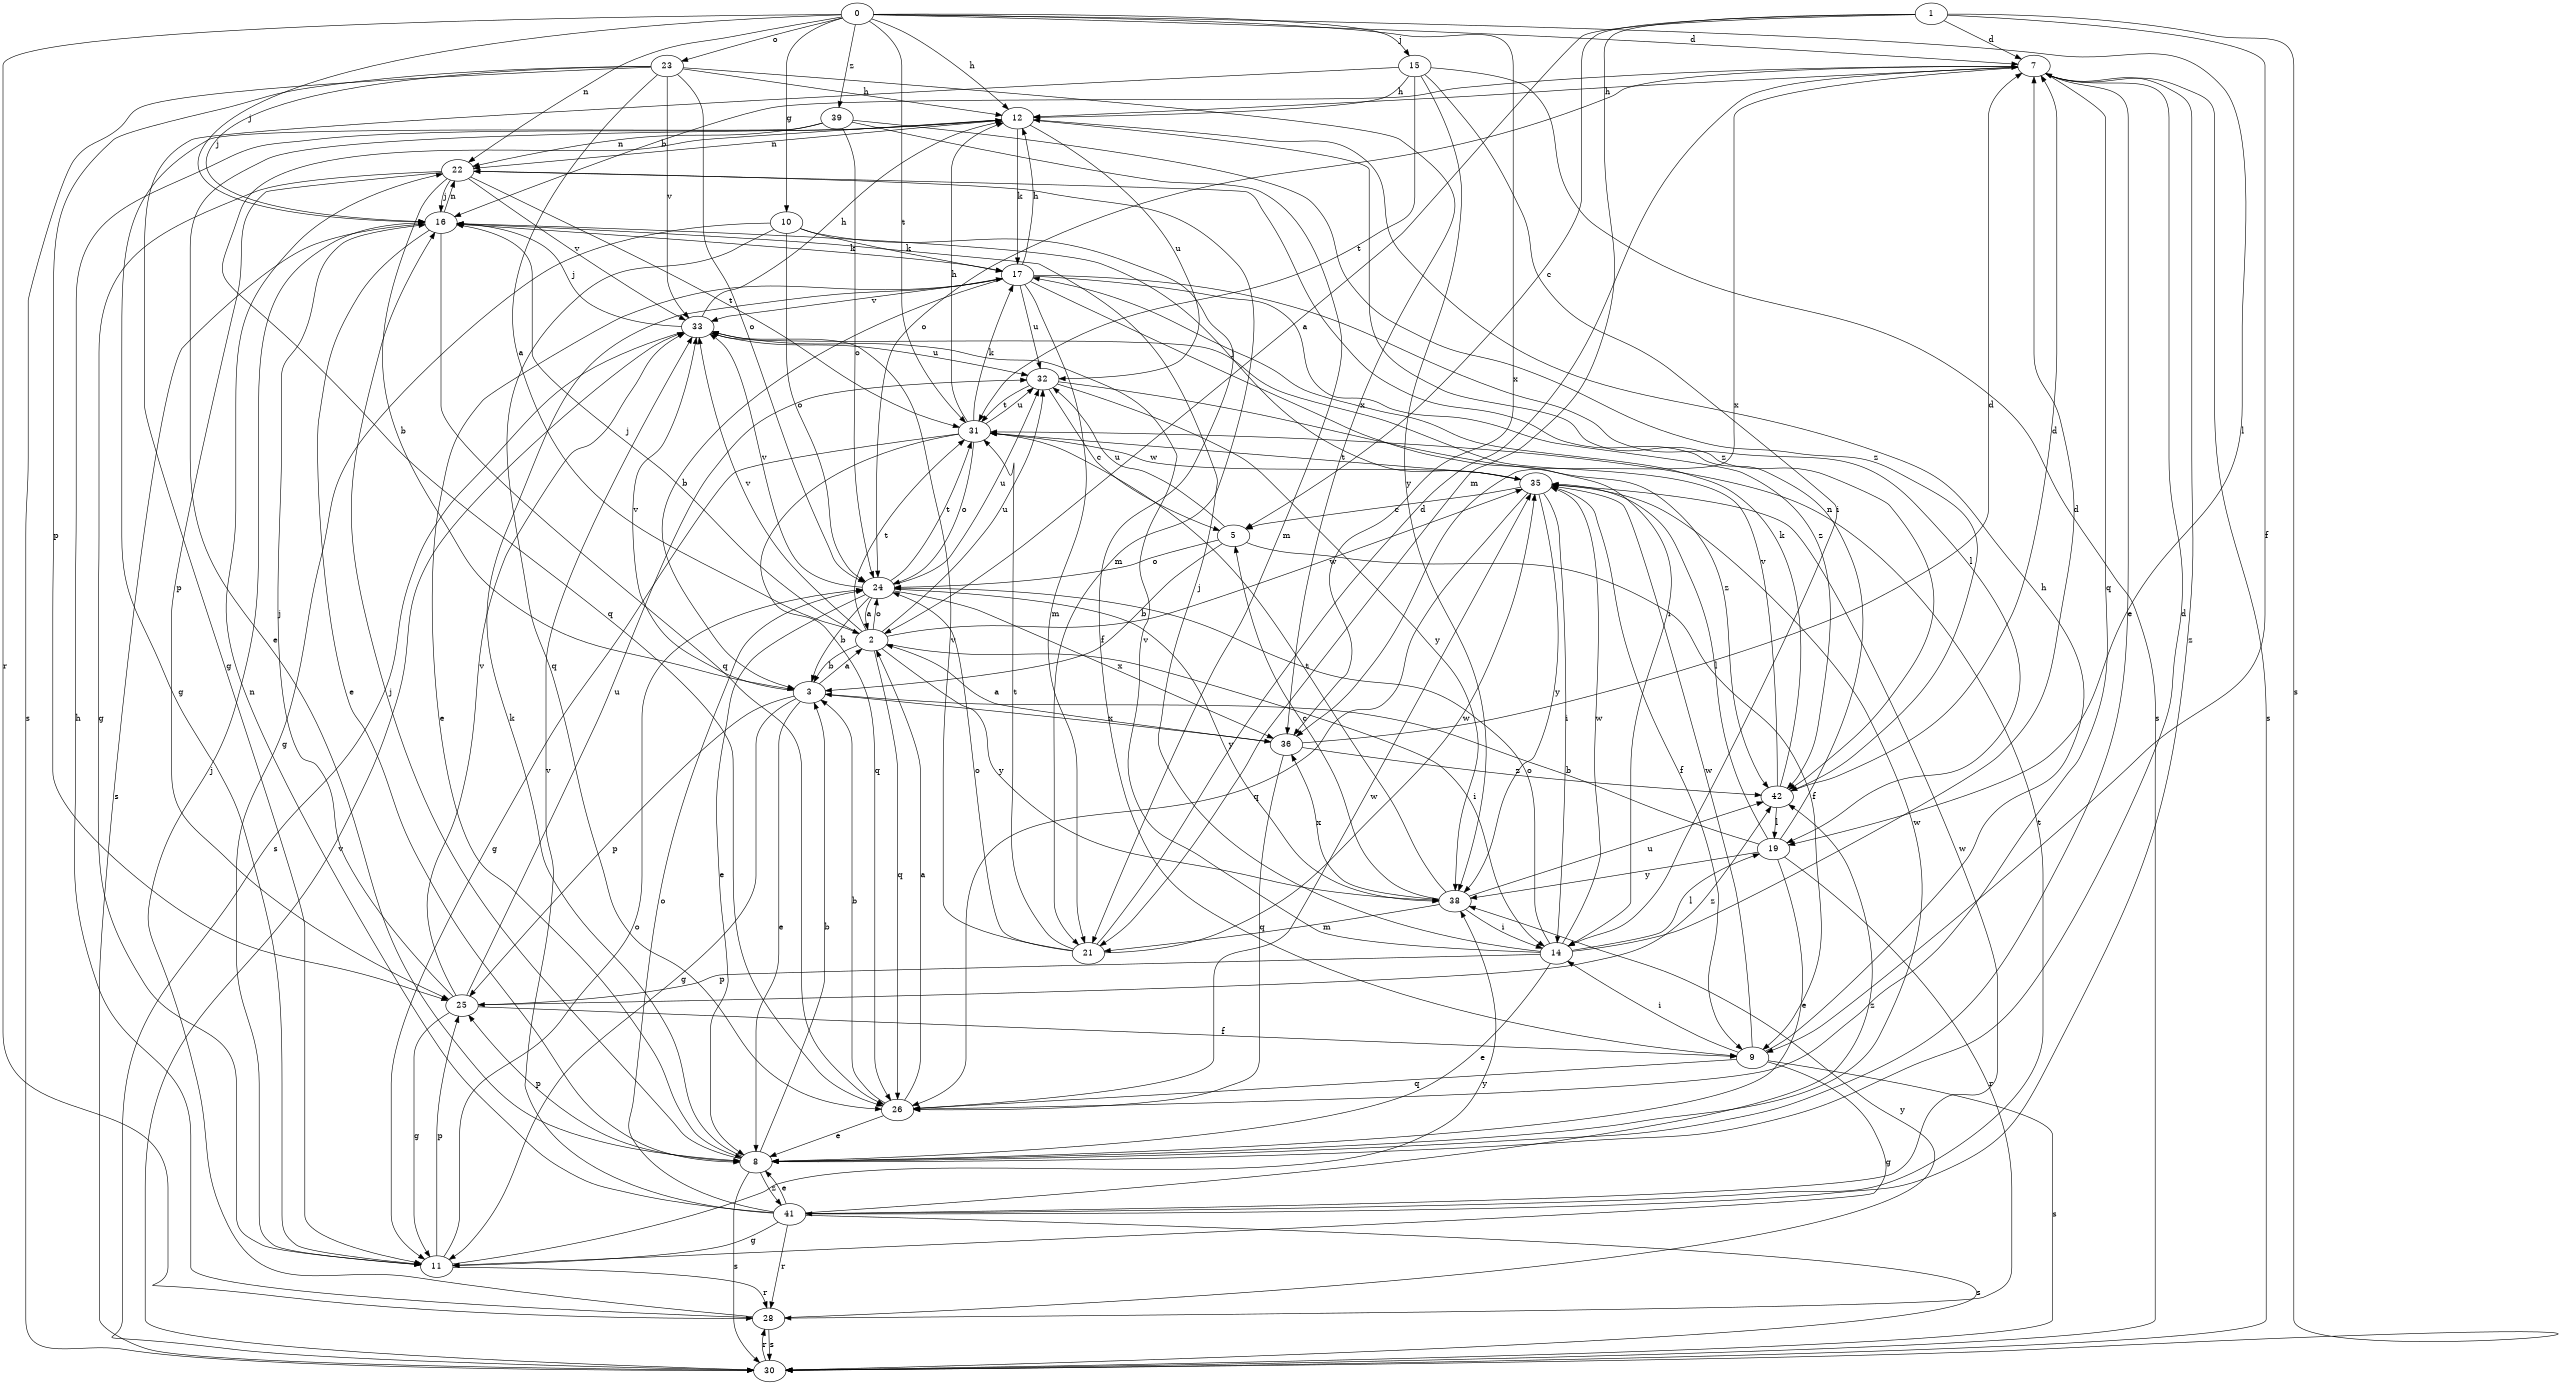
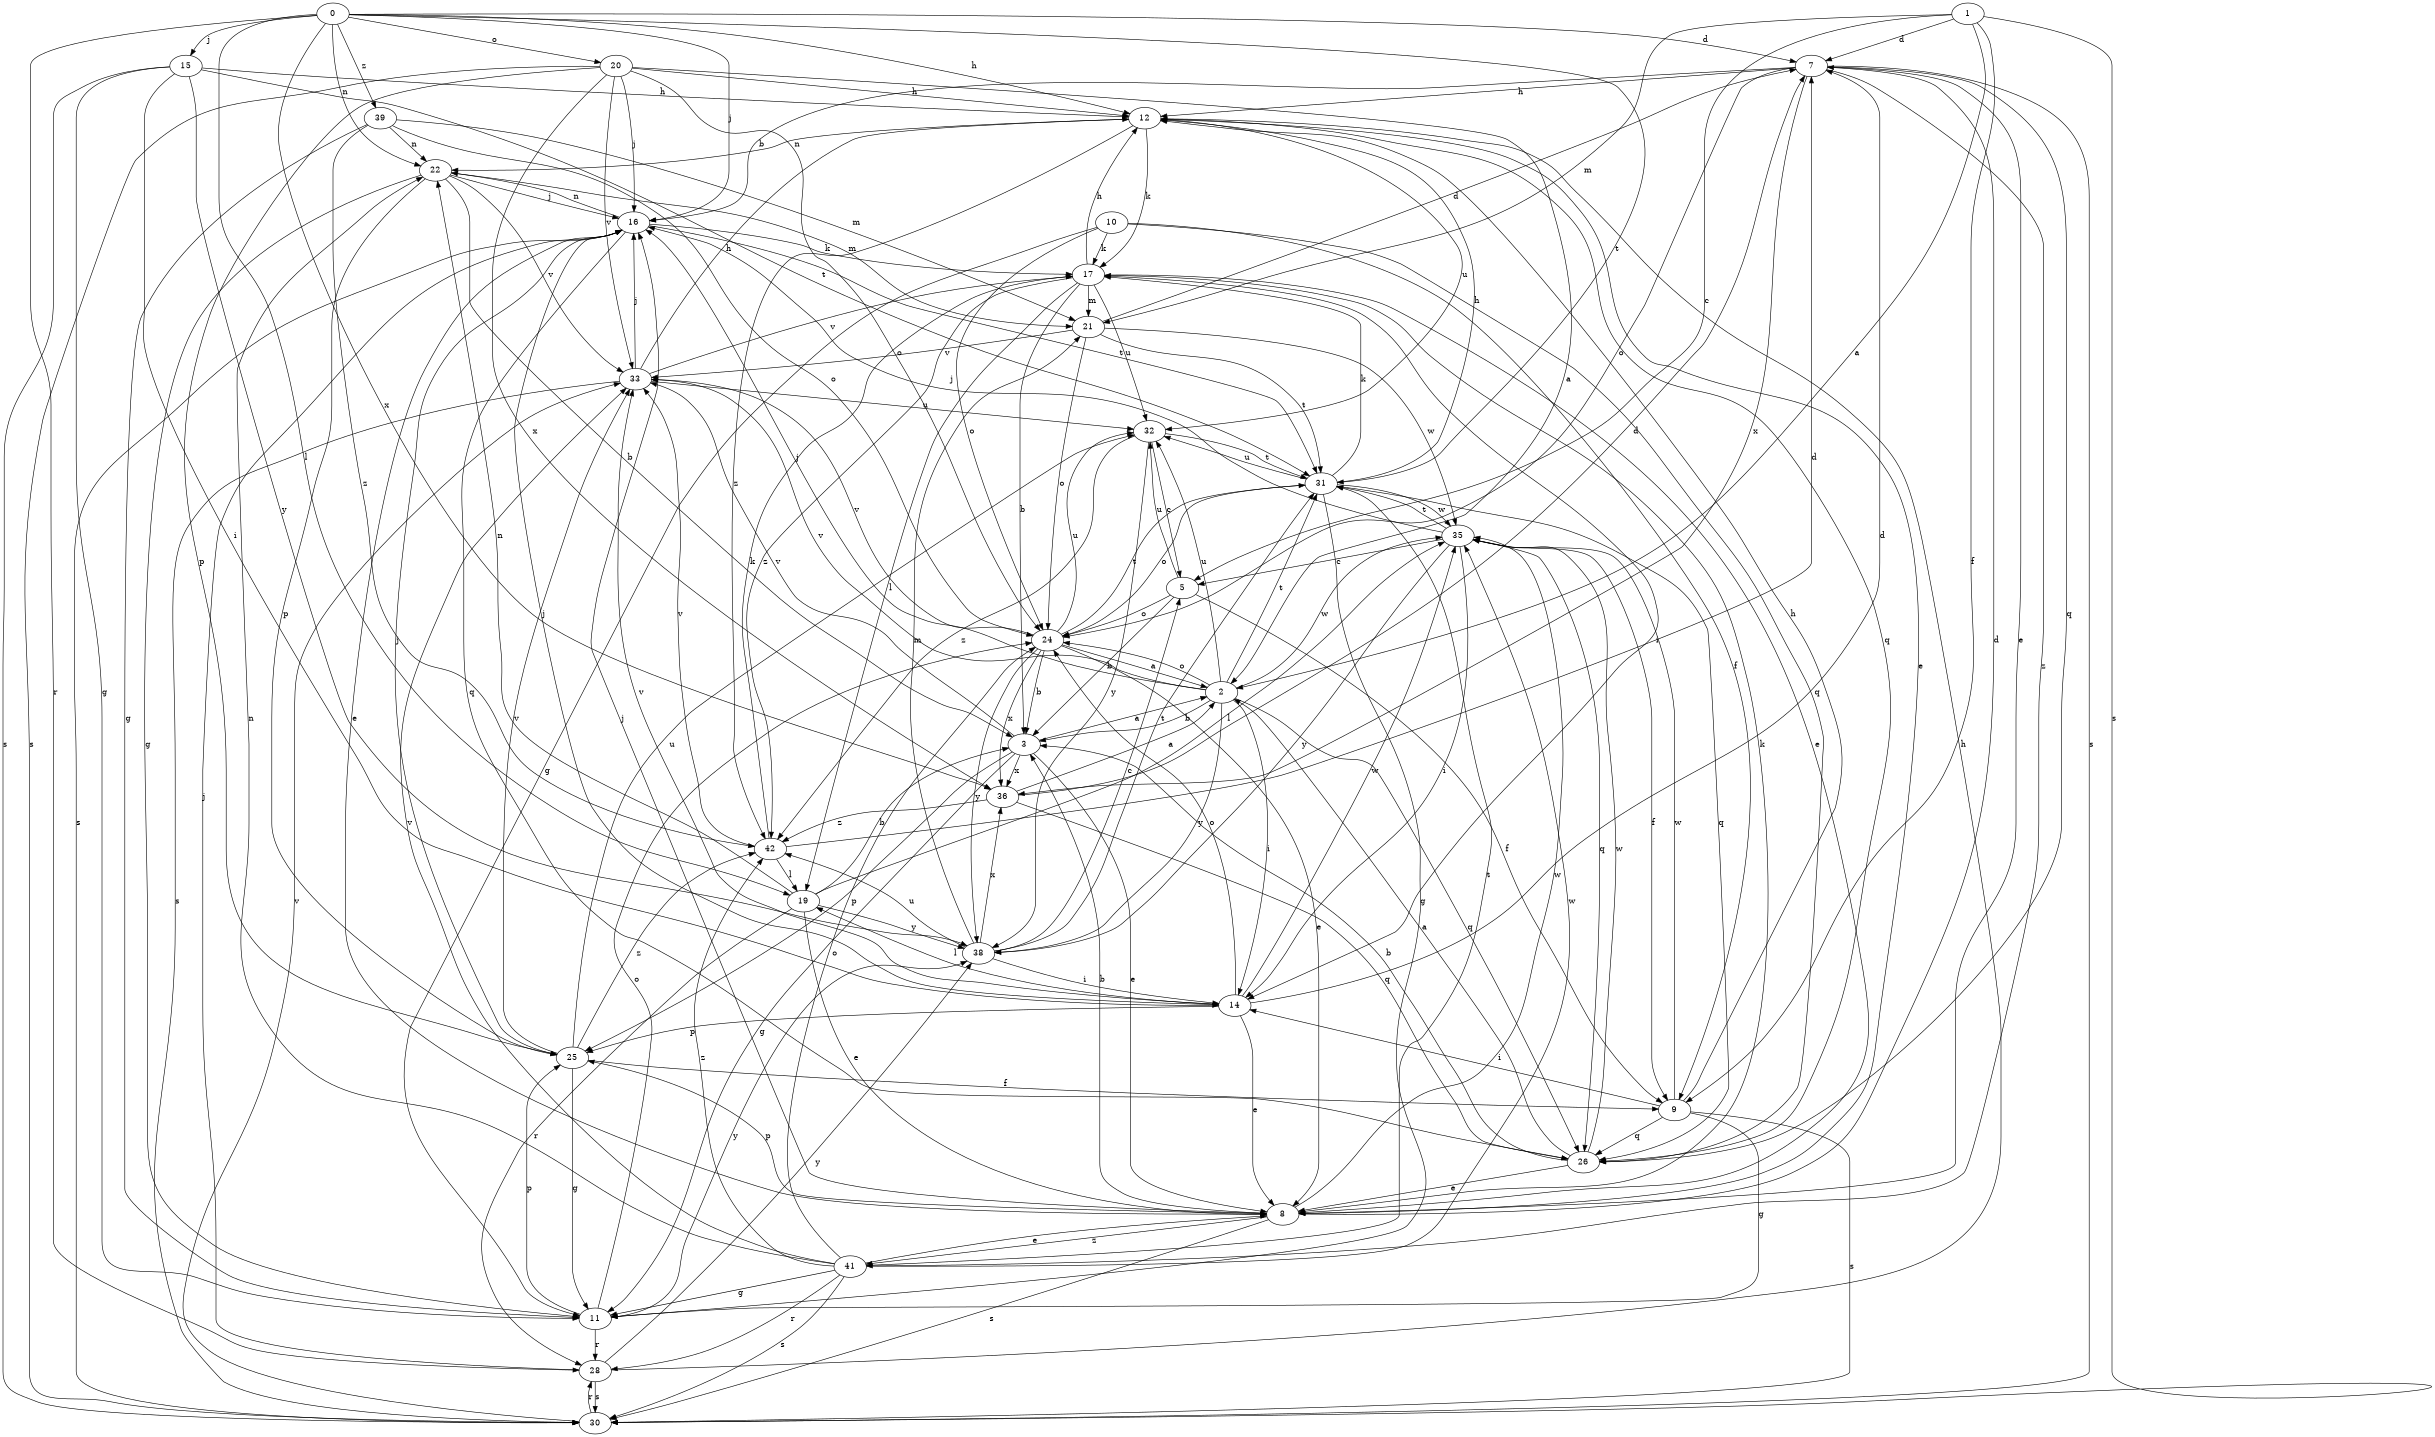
node "23": label "23" -> "20"
edge "0" -> "10": removed, label "g"
edge "17" -> "33": reversed
edge "22" -> "31": now "16" -> "31"
